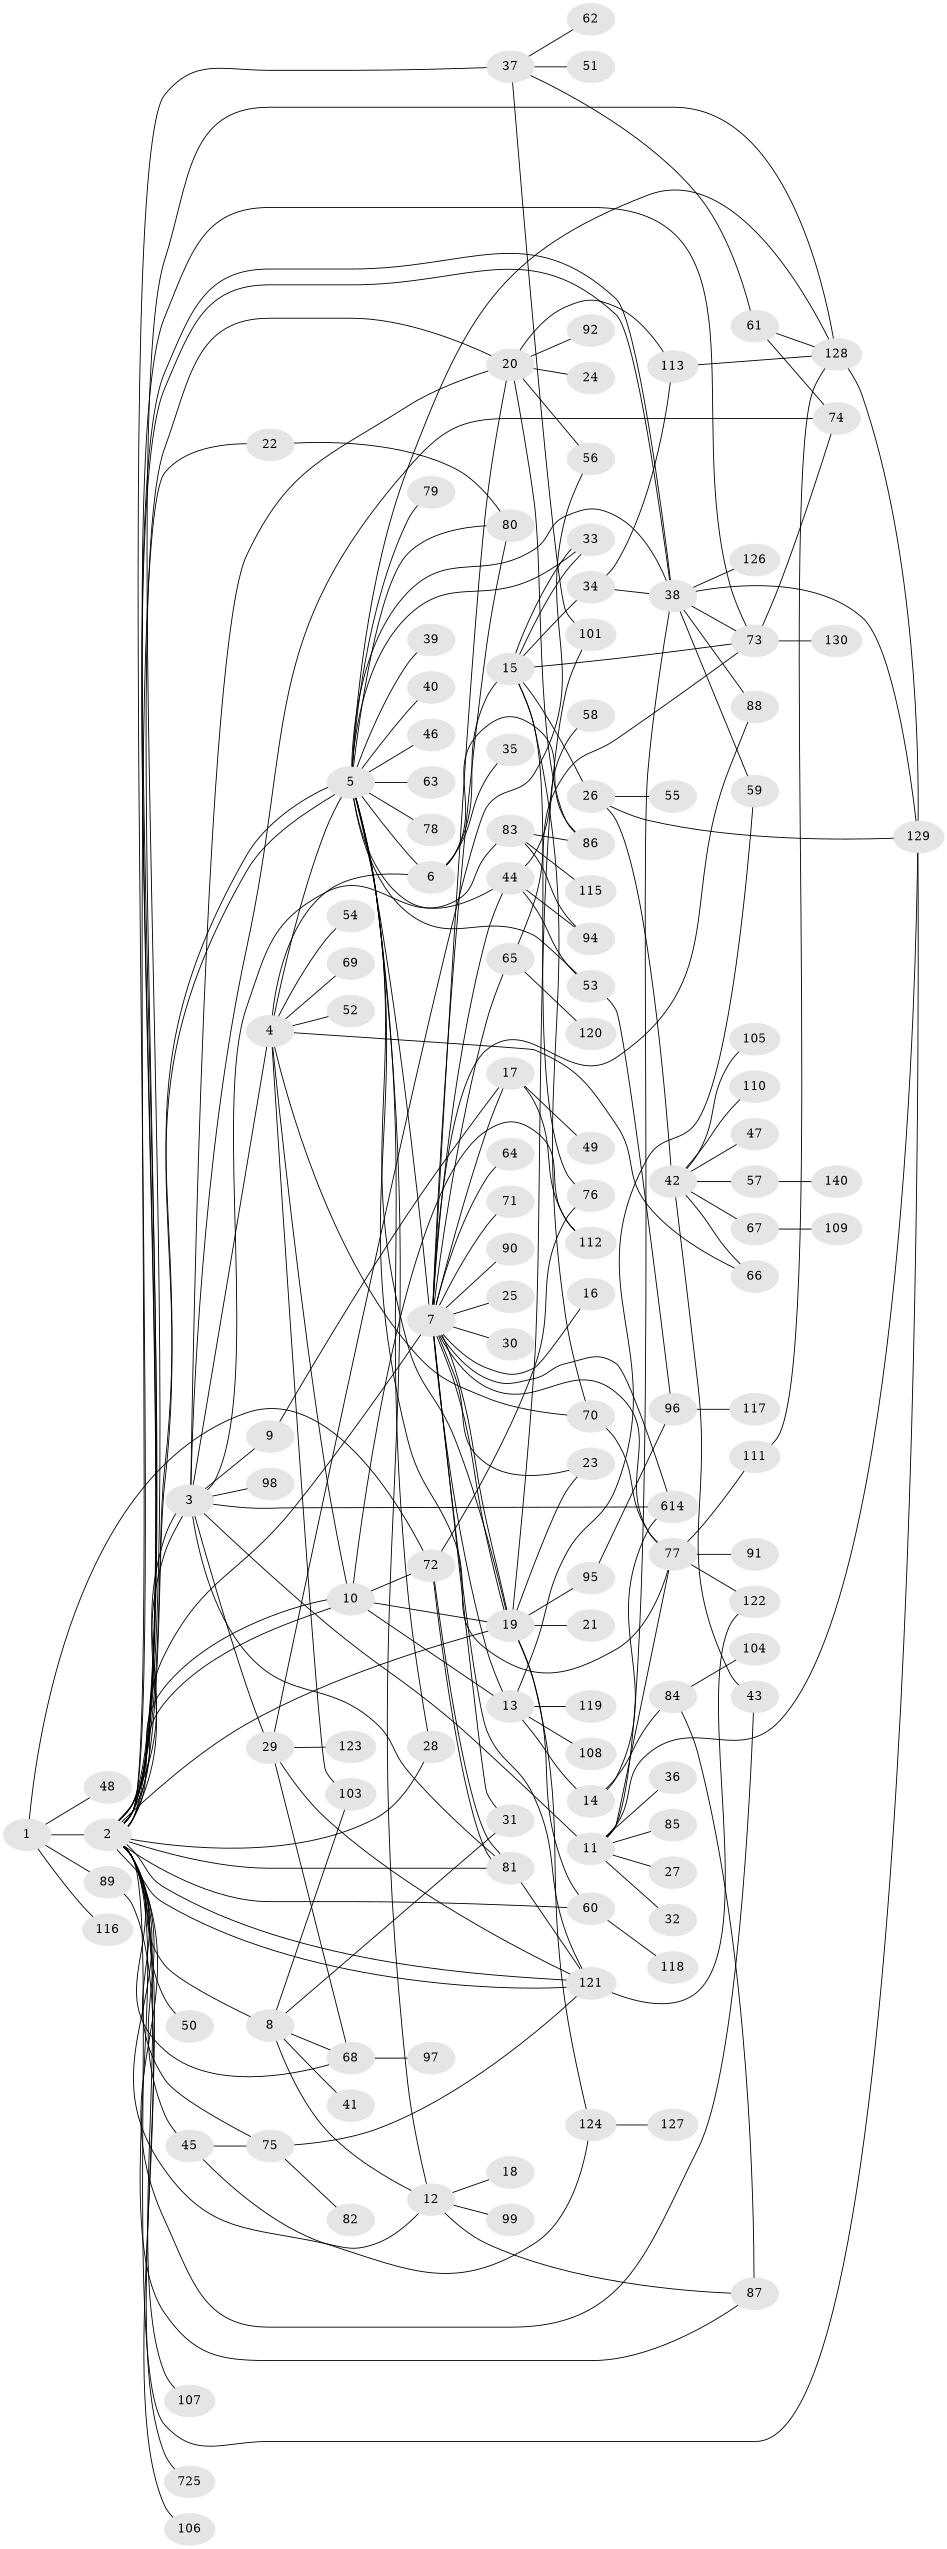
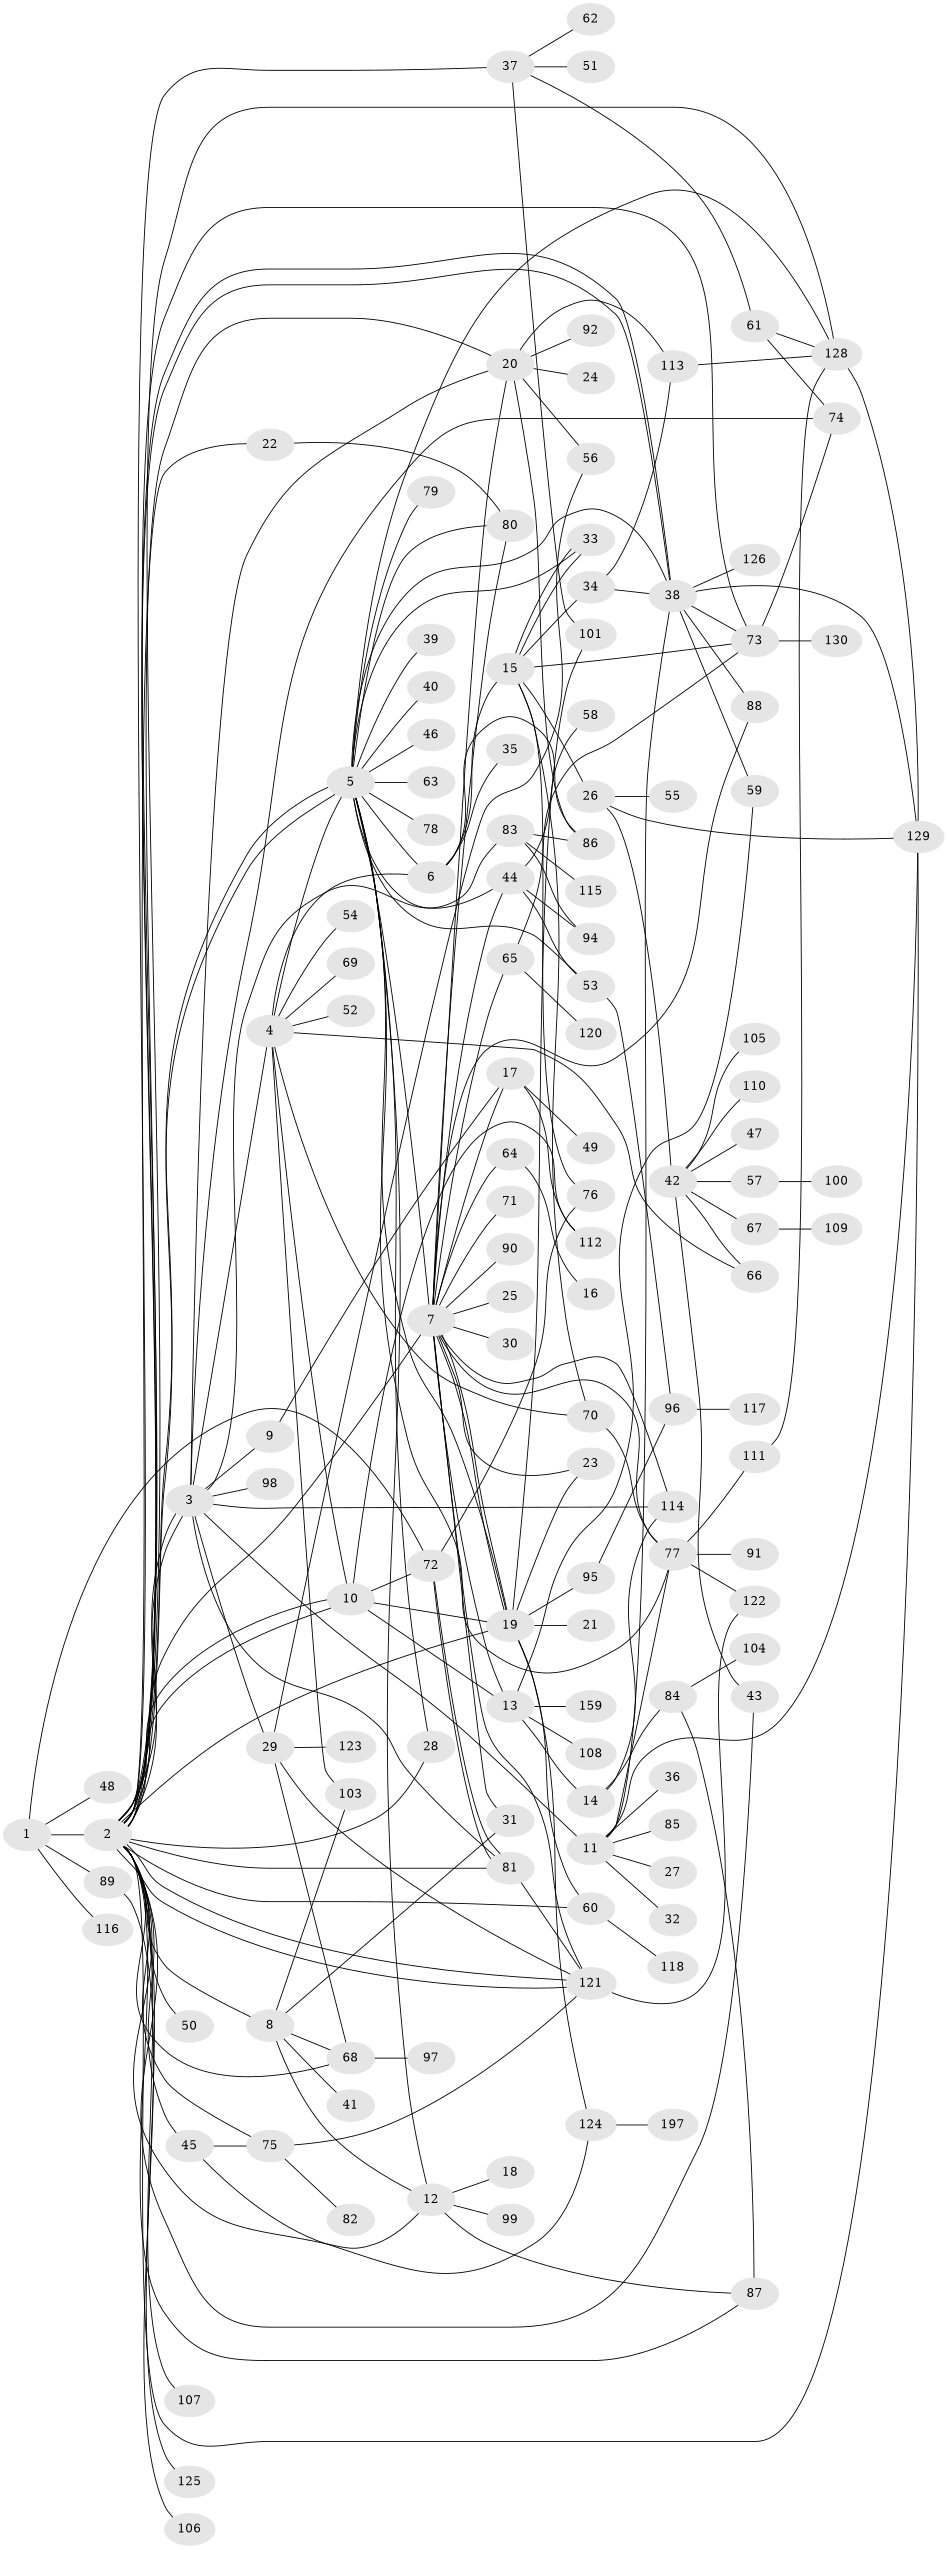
node "140": label "140" -> "100"
edge "16" -- "7": now "16" -- "64"
node "614": label "614" -> "114"
node "119": label "119" -> "159"
node "127": label "127" -> "197"
node "725": label "725" -> "125"
